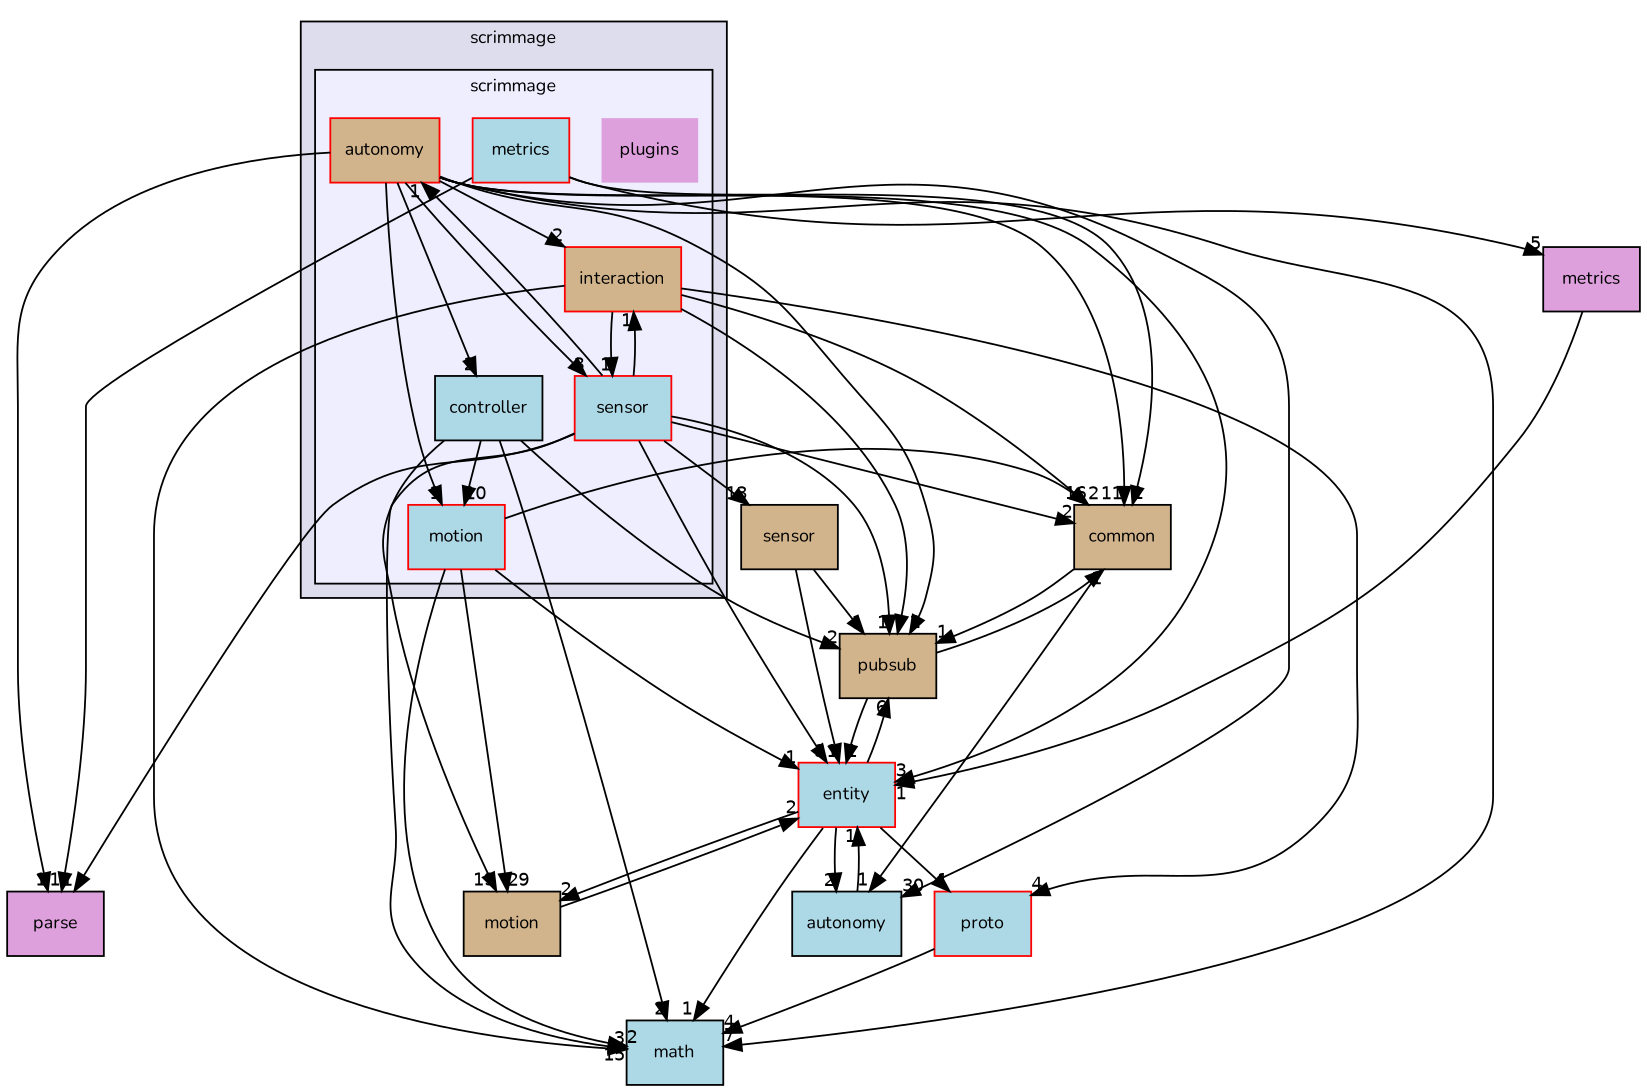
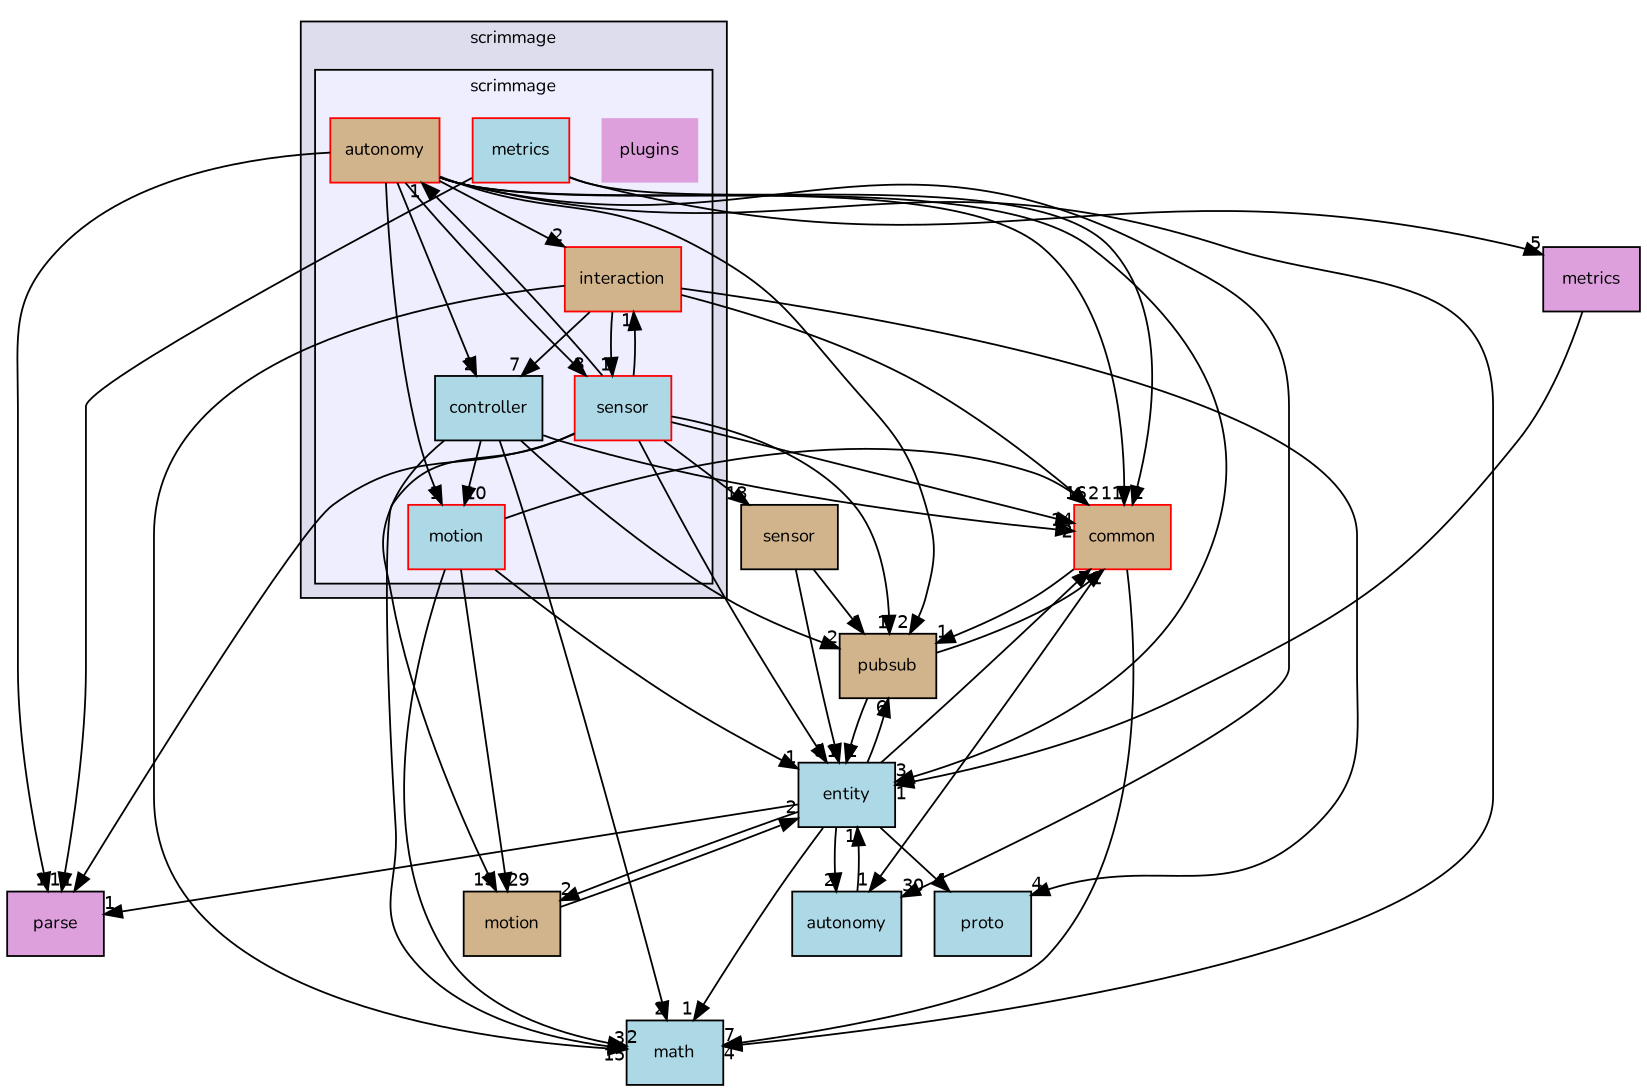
edge "interaction" -> "pubsub": now "interaction" -> "controller"
edge "controller" -> "common": added
node "common": color black -> red
edge "entity" -> "common": added
node "entity": color red -> black
edge "entity" -> "parse": added
node "proto": color red -> black
edge "proto" -> "math": now "common" -> "math"
